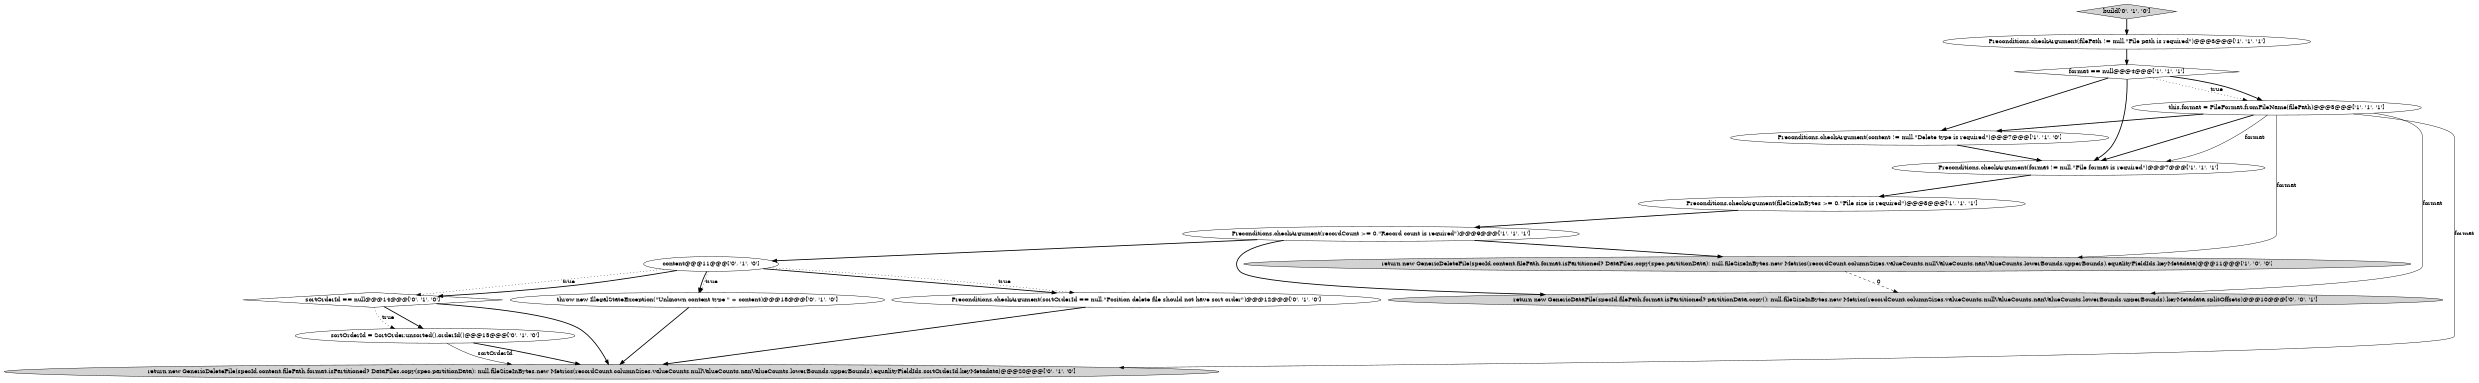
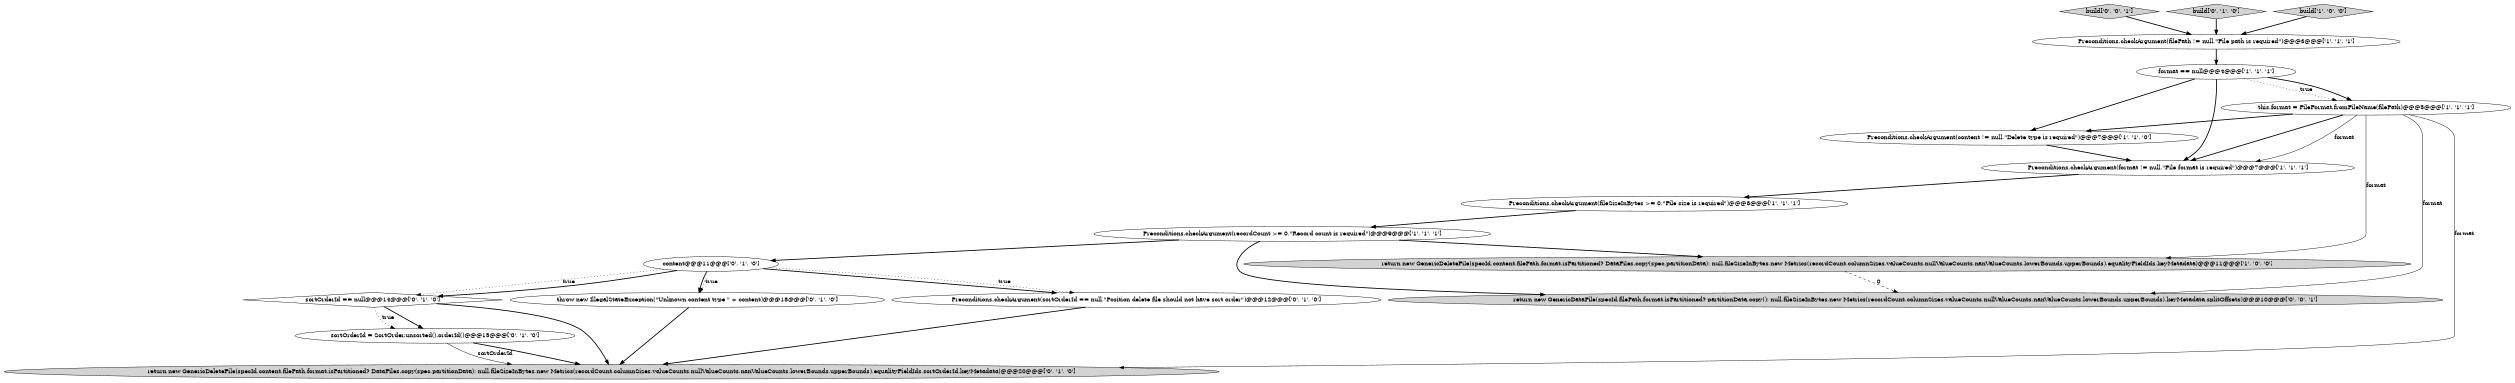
node "build['0', '0', '1']": added
node "build['1', '0', '0']": added
node "format == null@@@4@@@['1', '1', '1']": shape diamond -> ellipse
